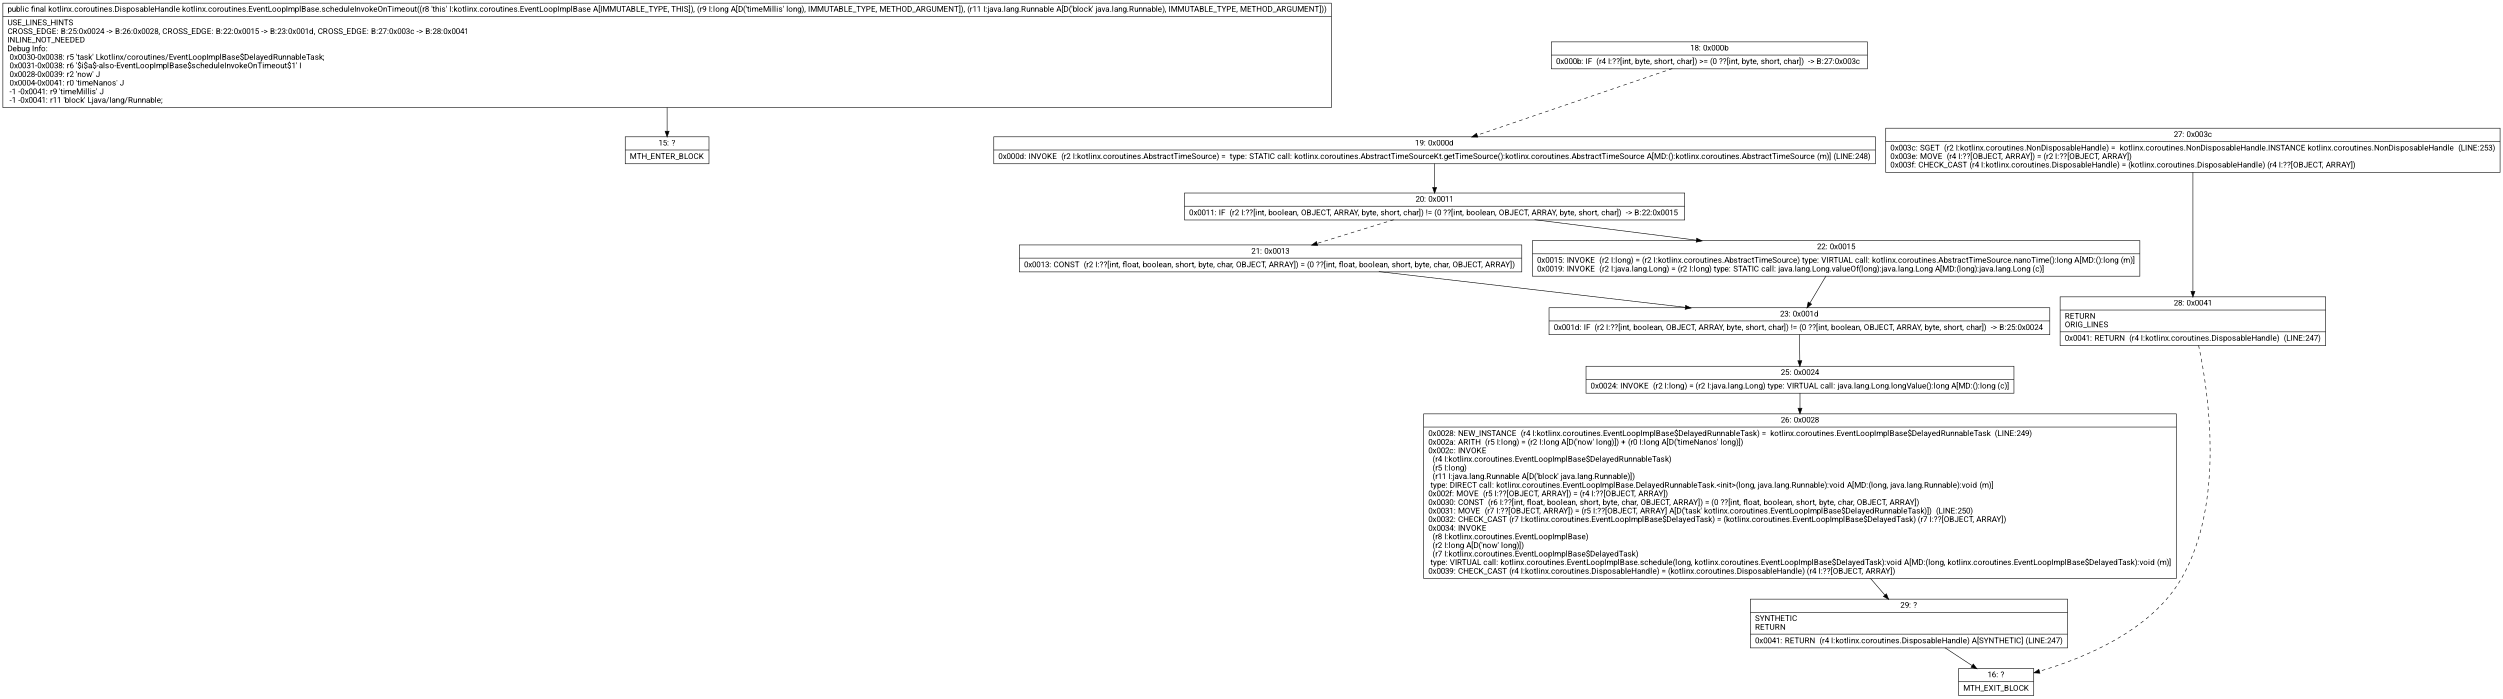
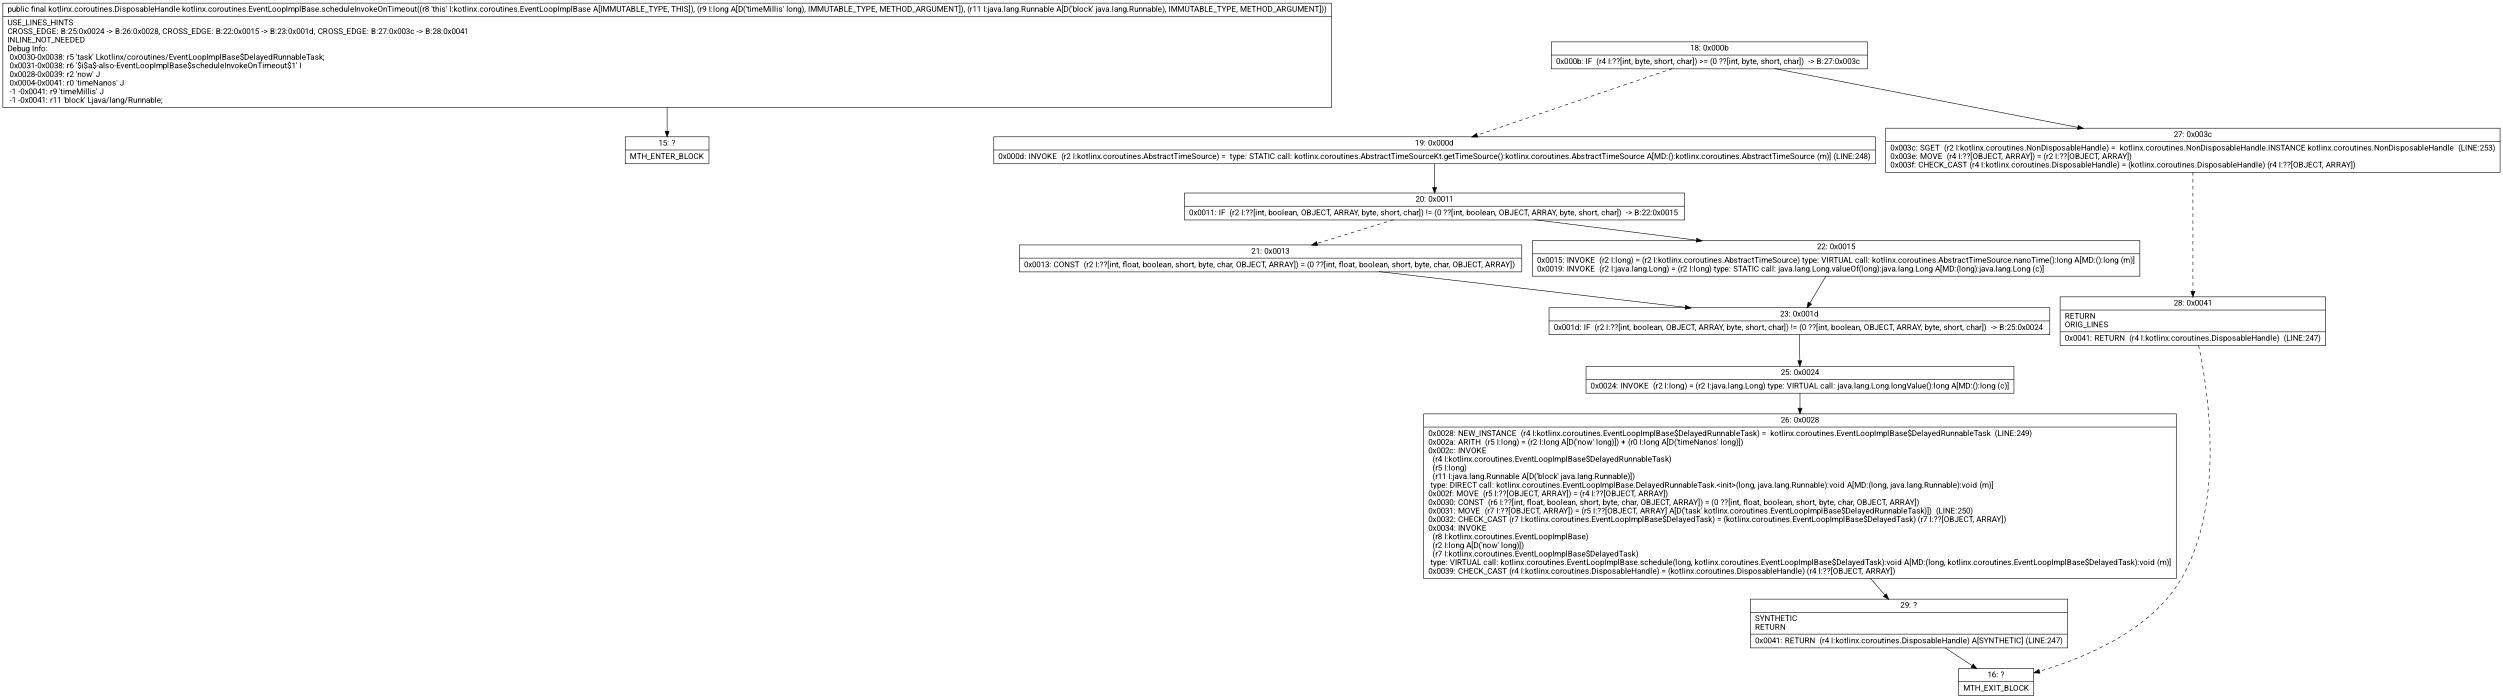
edge "18: 0x000b" -> "27: 0x003c": added
edge "27: 0x003c" -> "28: 0x0041": style solid -> dashed
